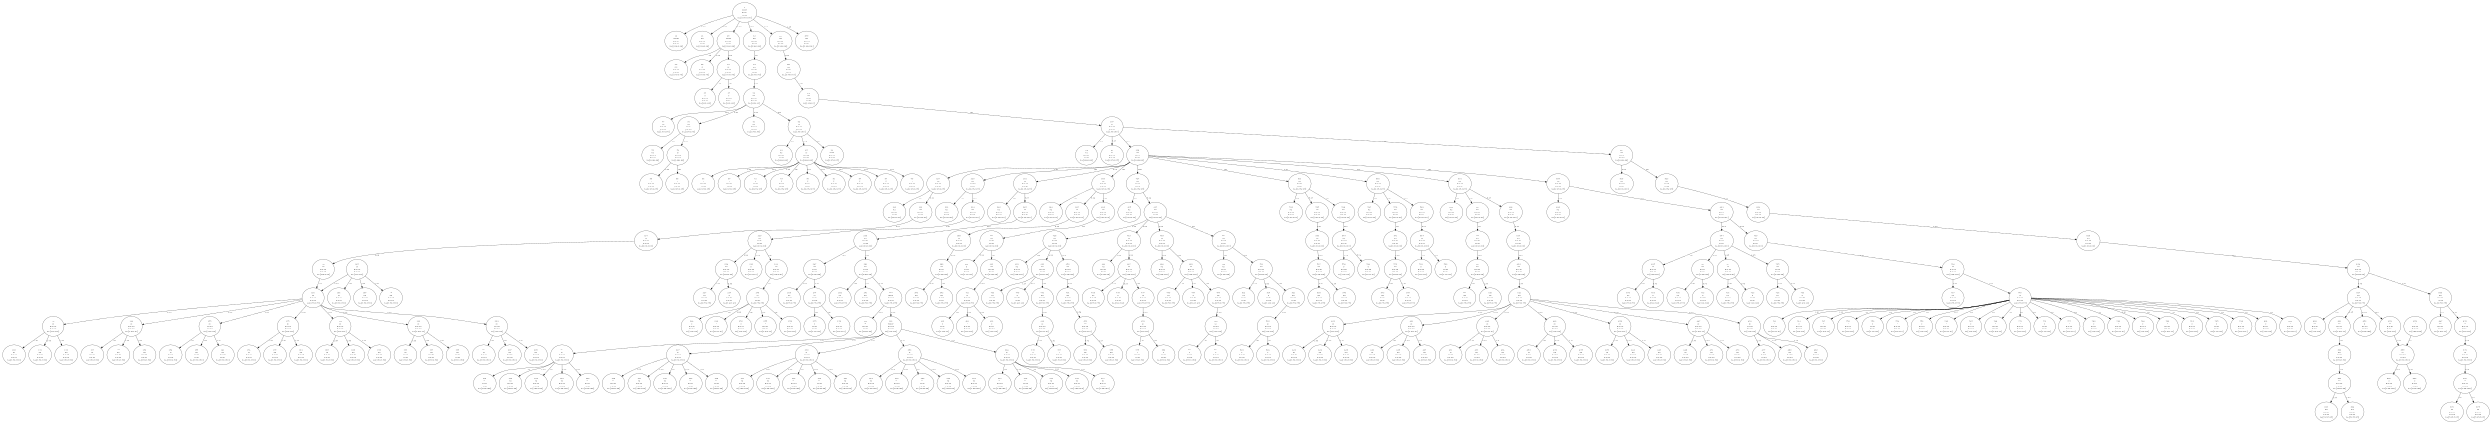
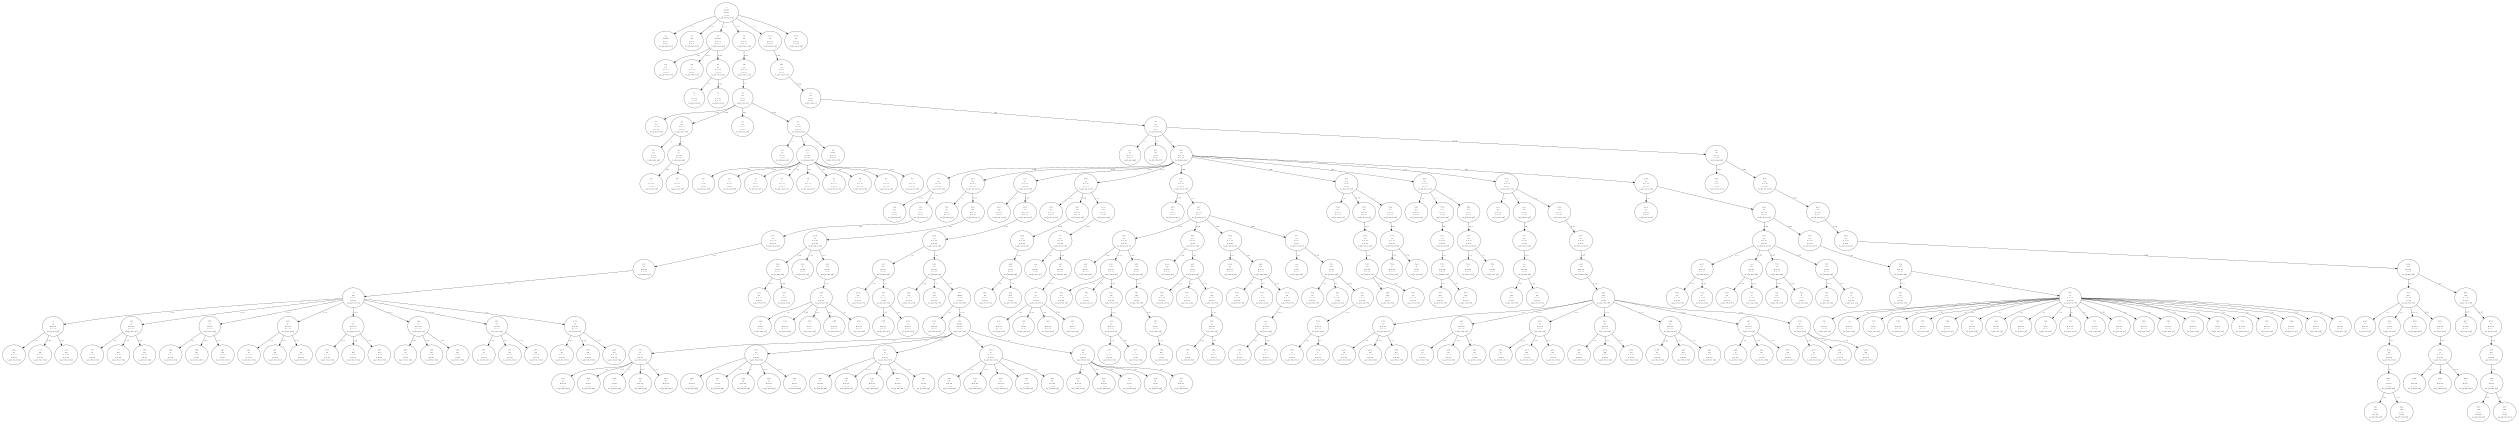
edge "165 dl E:0.00 P:0.00 S,L:[4.12,4.12]" -> "136 div E:0.23 P:0.20 S,L:[3.75,3.75]": reversed
node "415 li E:0.39 P:0.04 S,L:[4.12,4.12]": added
edge "859 li E:0.23 P:0.00 S,L:[4.88,4.88]" -> "855 ul E:0.00 P:0.00 S,L:[4.50,4.50]": reversed
node "453 div E:0.44 P:0.23 S,L:[4.50,4.50]": removed
